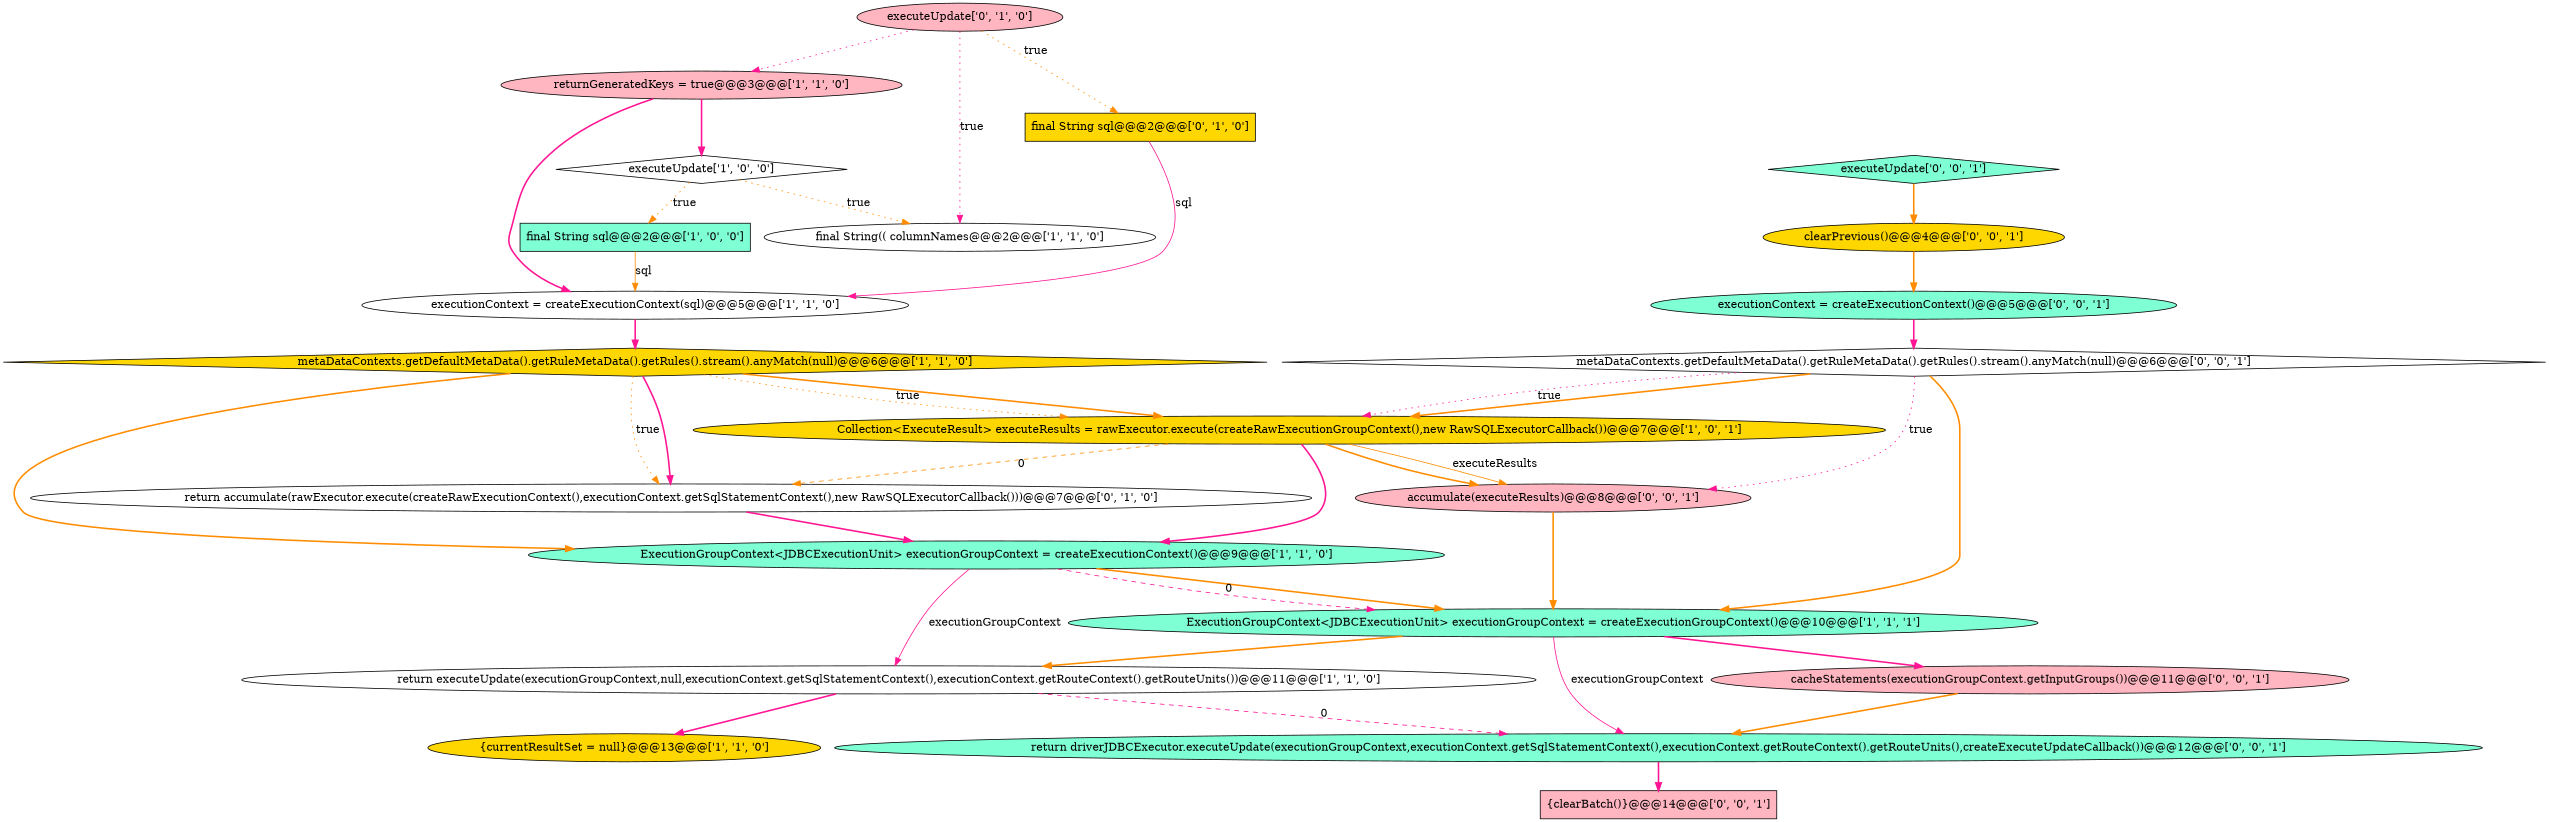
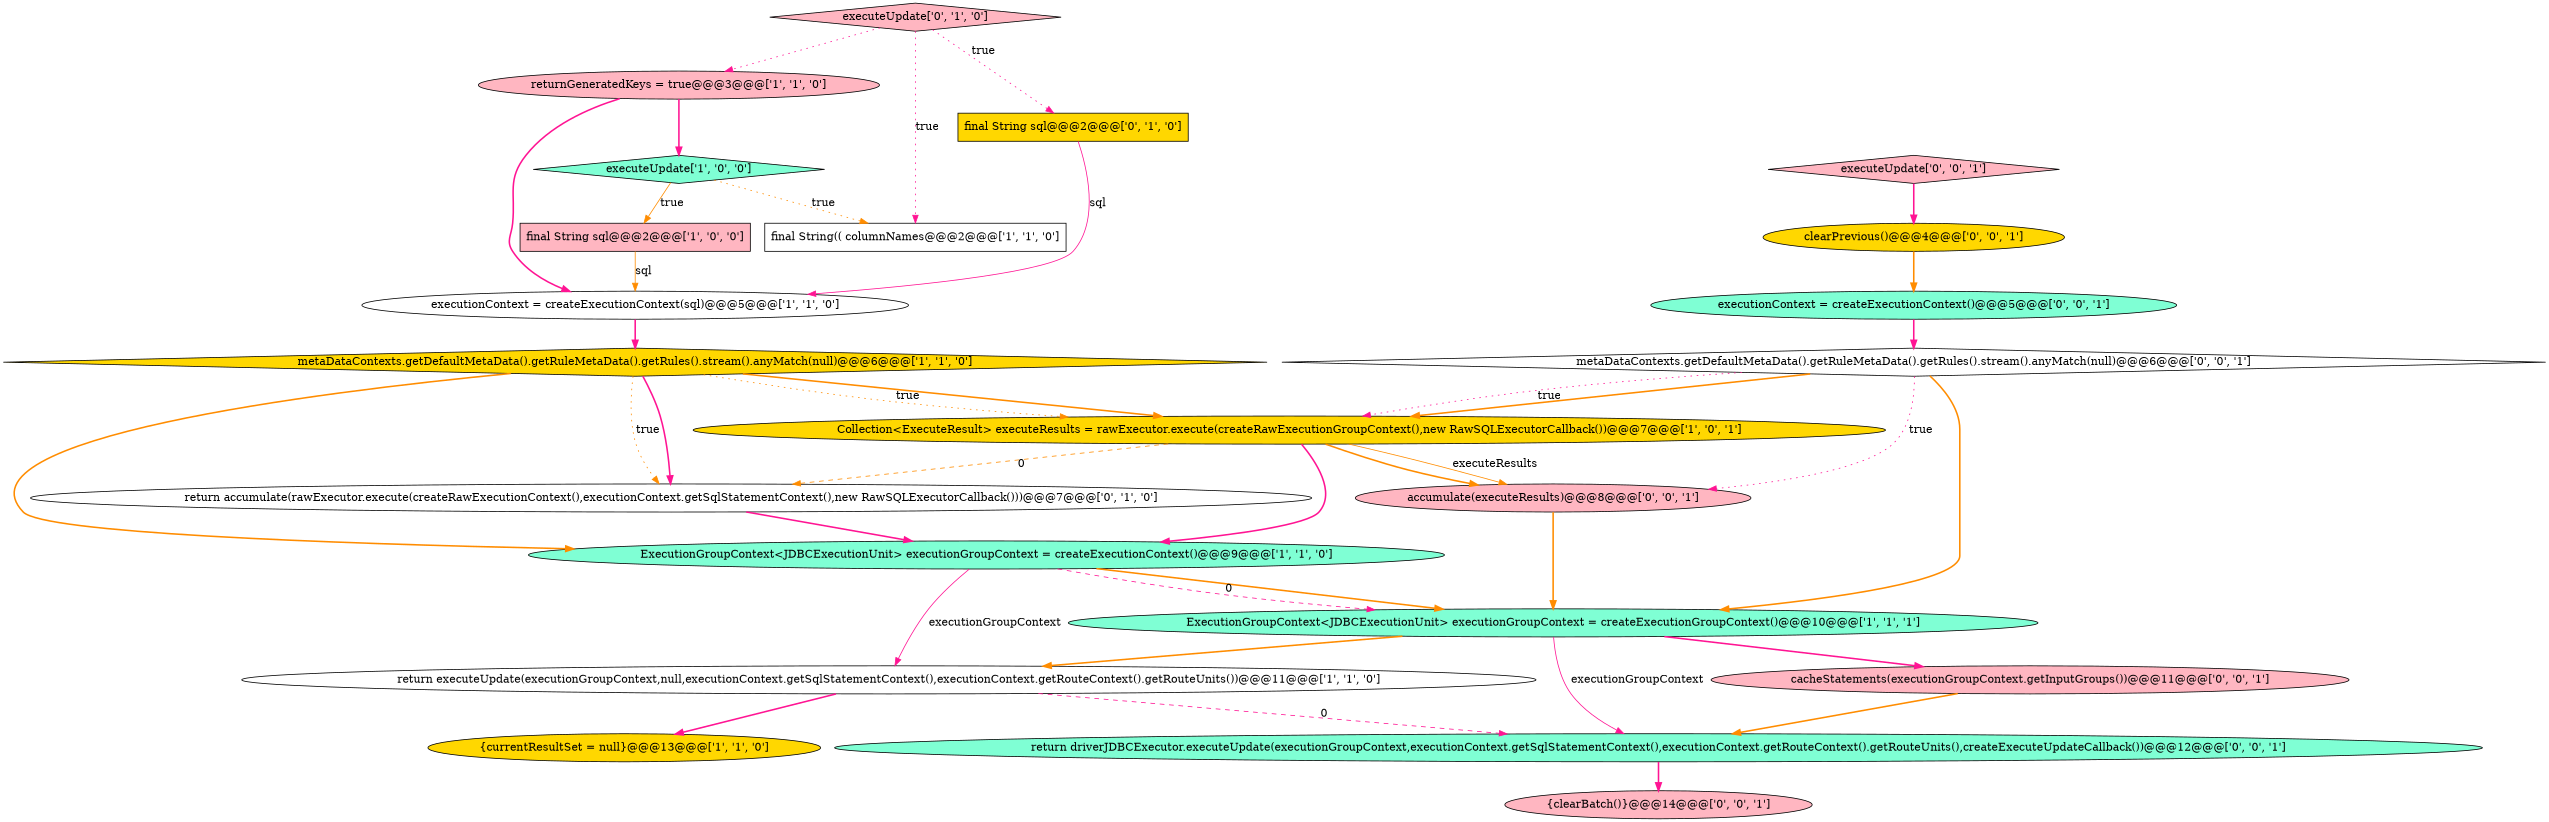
node "executeUpdate['0', '1', '0']": shape ellipse -> diamond
edge "executeUpdate['0', '1', '0']" -> "final String sql@@@2@@@['0', '1', '0']": color darkorange -> deeppink
node "executeUpdate['1', '0', '0']": fillcolor white -> aquamarine
node "executeUpdate['0', '0', '1']": fillcolor aquamarine -> lightpink
edge "executeUpdate['0', '0', '1']" -> "clearPrevious()@@@4@@@['0', '0', '1']": color darkorange -> deeppink
edge "executeUpdate['1', '0', '0']" -> "final String sql@@@2@@@['1', '0', '0']": style dotted -> solid
node "final String sql@@@2@@@['1', '0', '0']": fillcolor aquamarine -> lightpink
node "final String(( columnNames@@@2@@@['1', '1', '0']": shape ellipse -> box
node "{clearBatch()}@@@14@@@['0', '0', '1']": shape box -> ellipse
